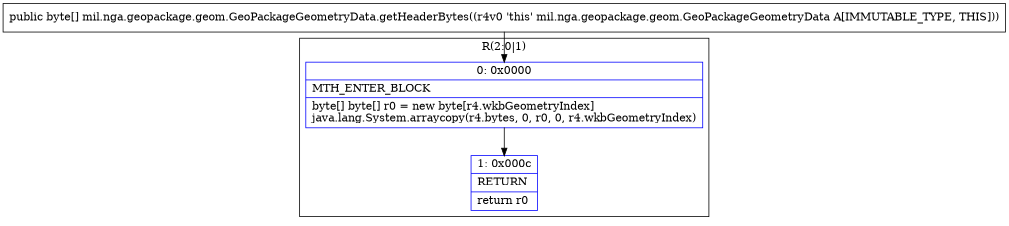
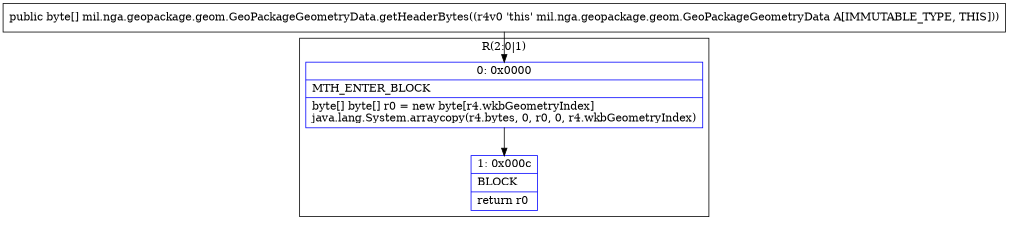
node "1: 0x000c": text "RETURN" -> "BLOCK"
